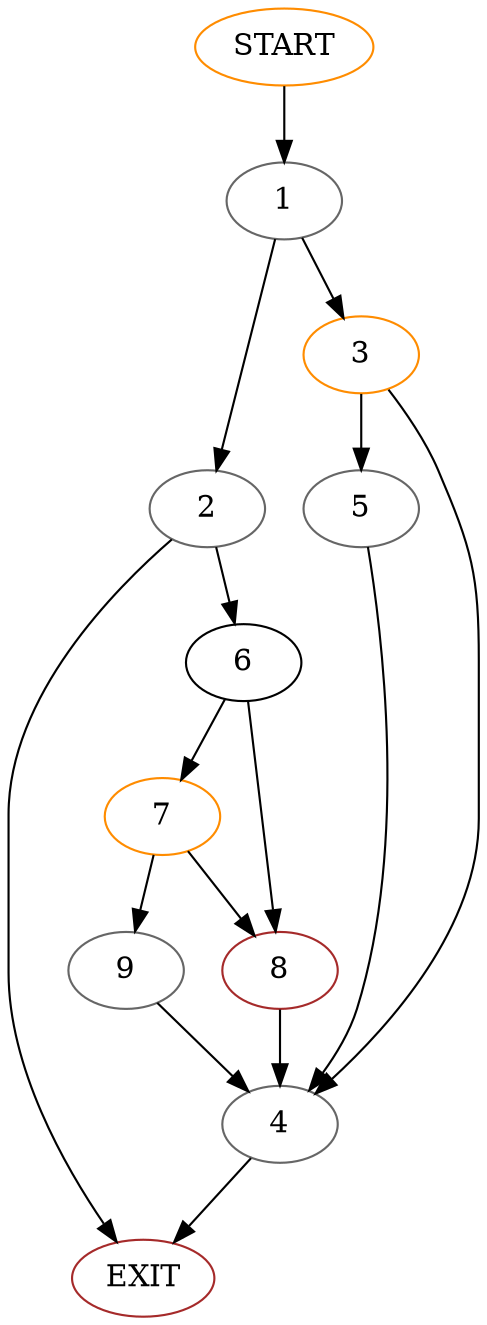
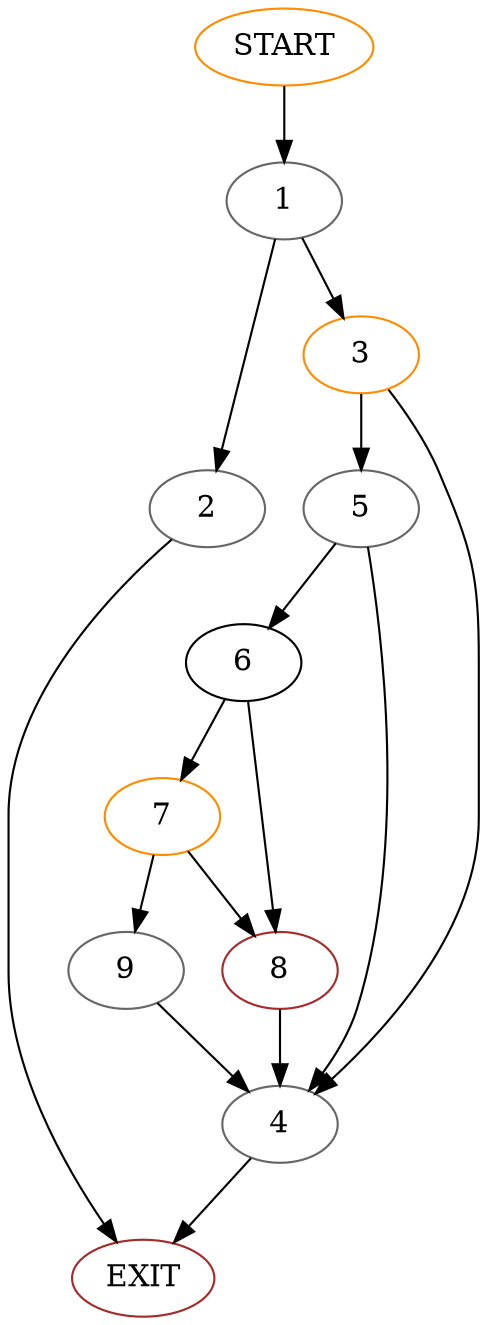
edge "2" -> "6": now "5" -> "6"
